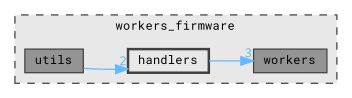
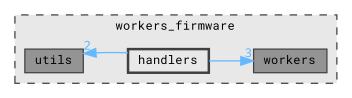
edge "utils" -> "handlers": reversed
